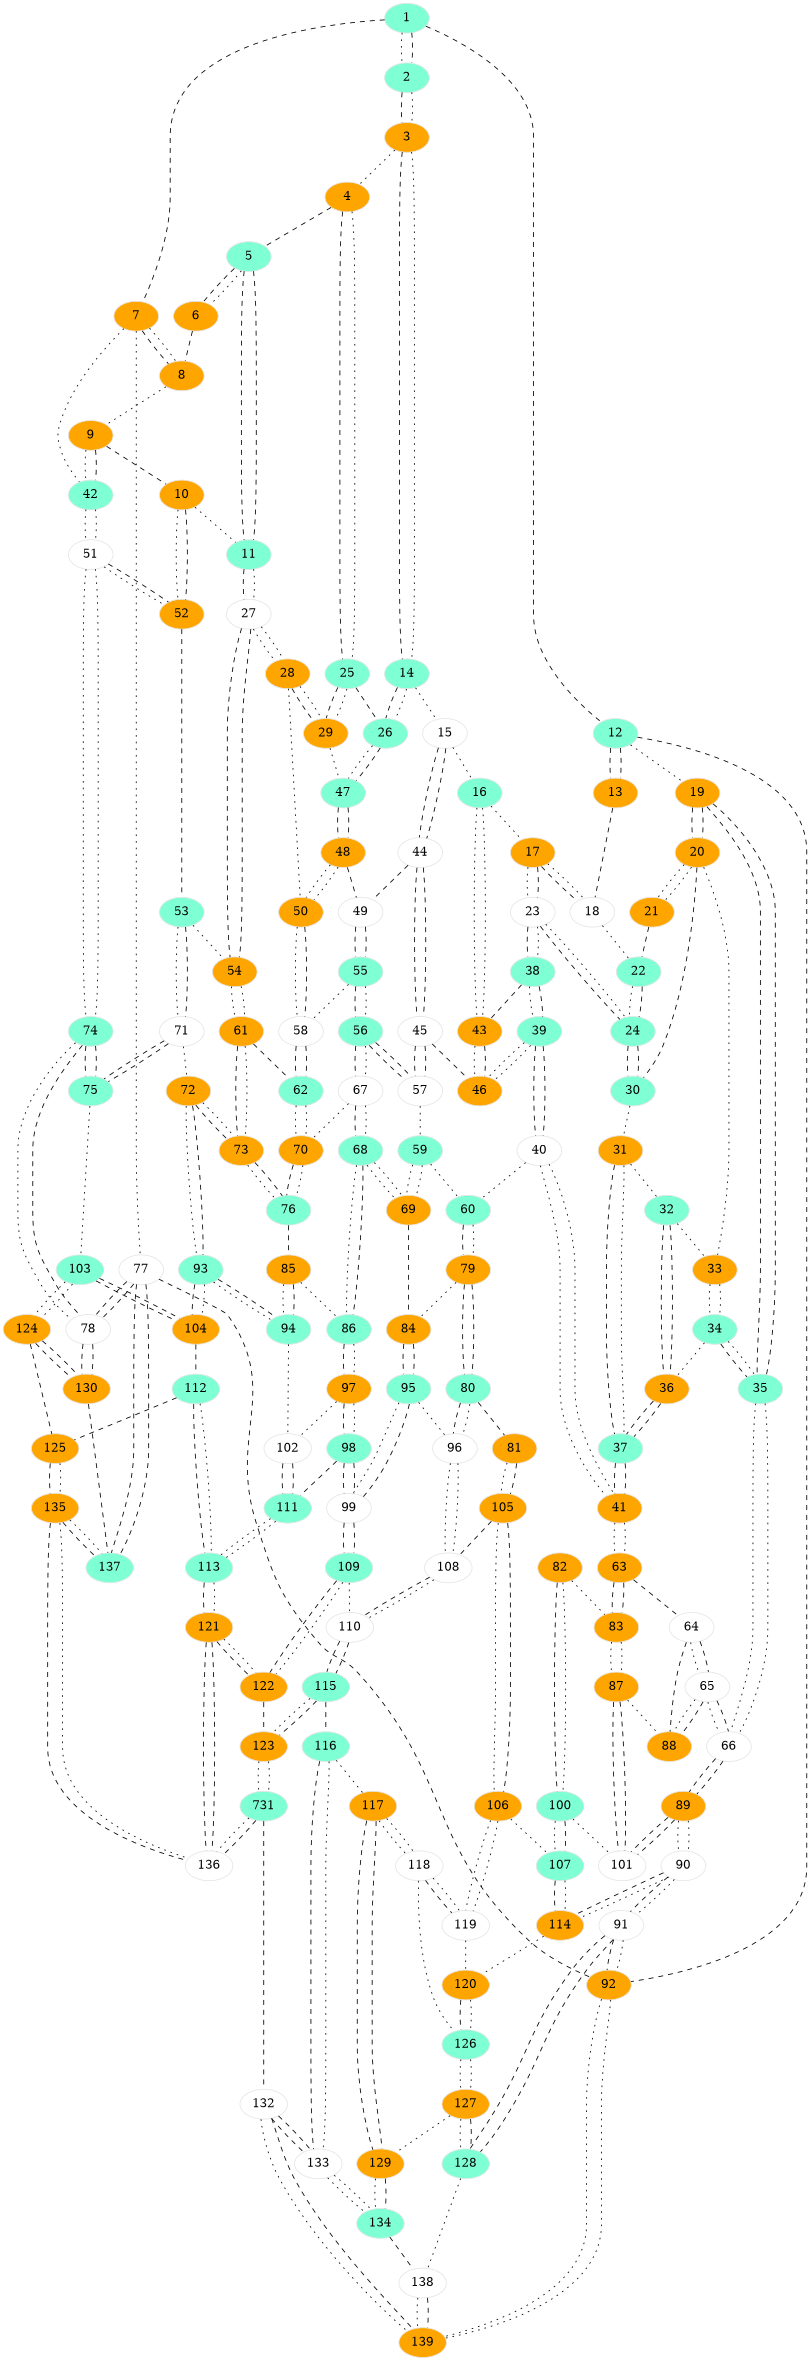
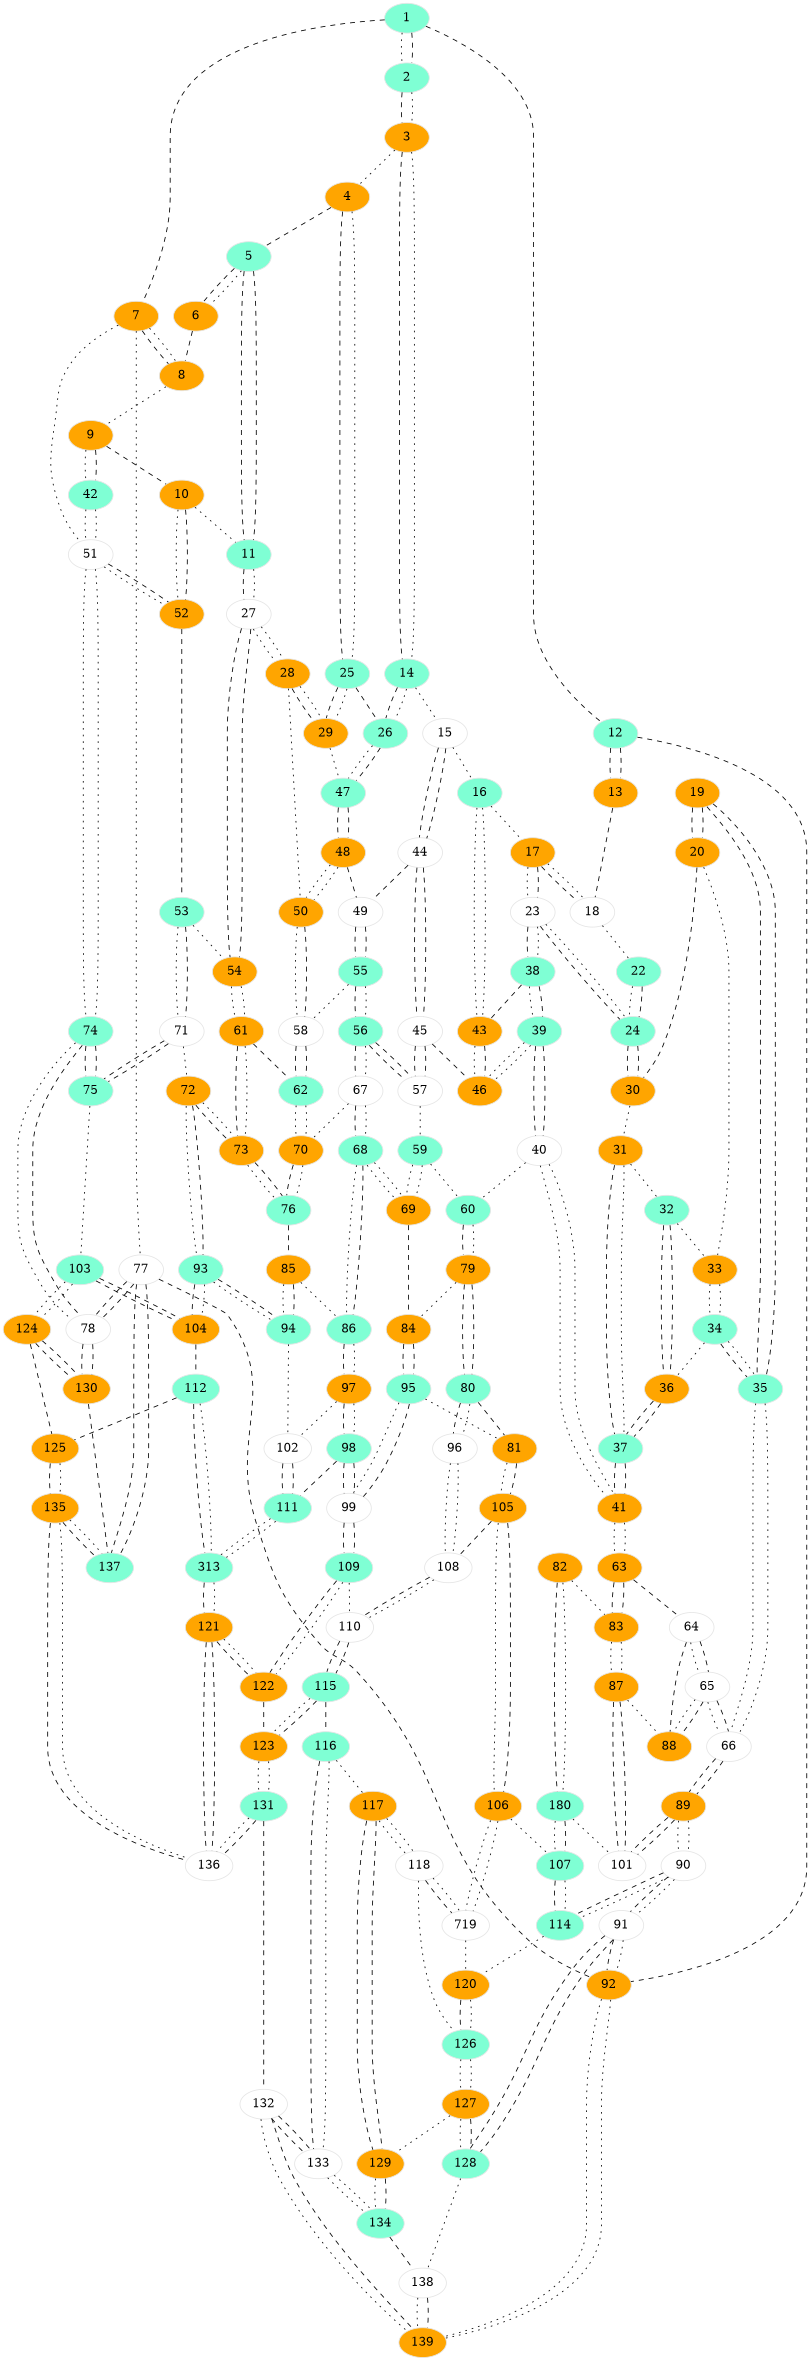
edge "7" -- "42": now "7" -- "51"
edge "12" -- "19": removed
node "21": removed
node "30": fillcolor aquamarine -> orange
edge "95" -- "96": now "95" -- "81"
node "113": label "113" -> "313"
node "731": label "731" -> "131"
node "100": label "100" -> "180"
node "119": label "119" -> "719"
node "114": fillcolor orange -> aquamarine
